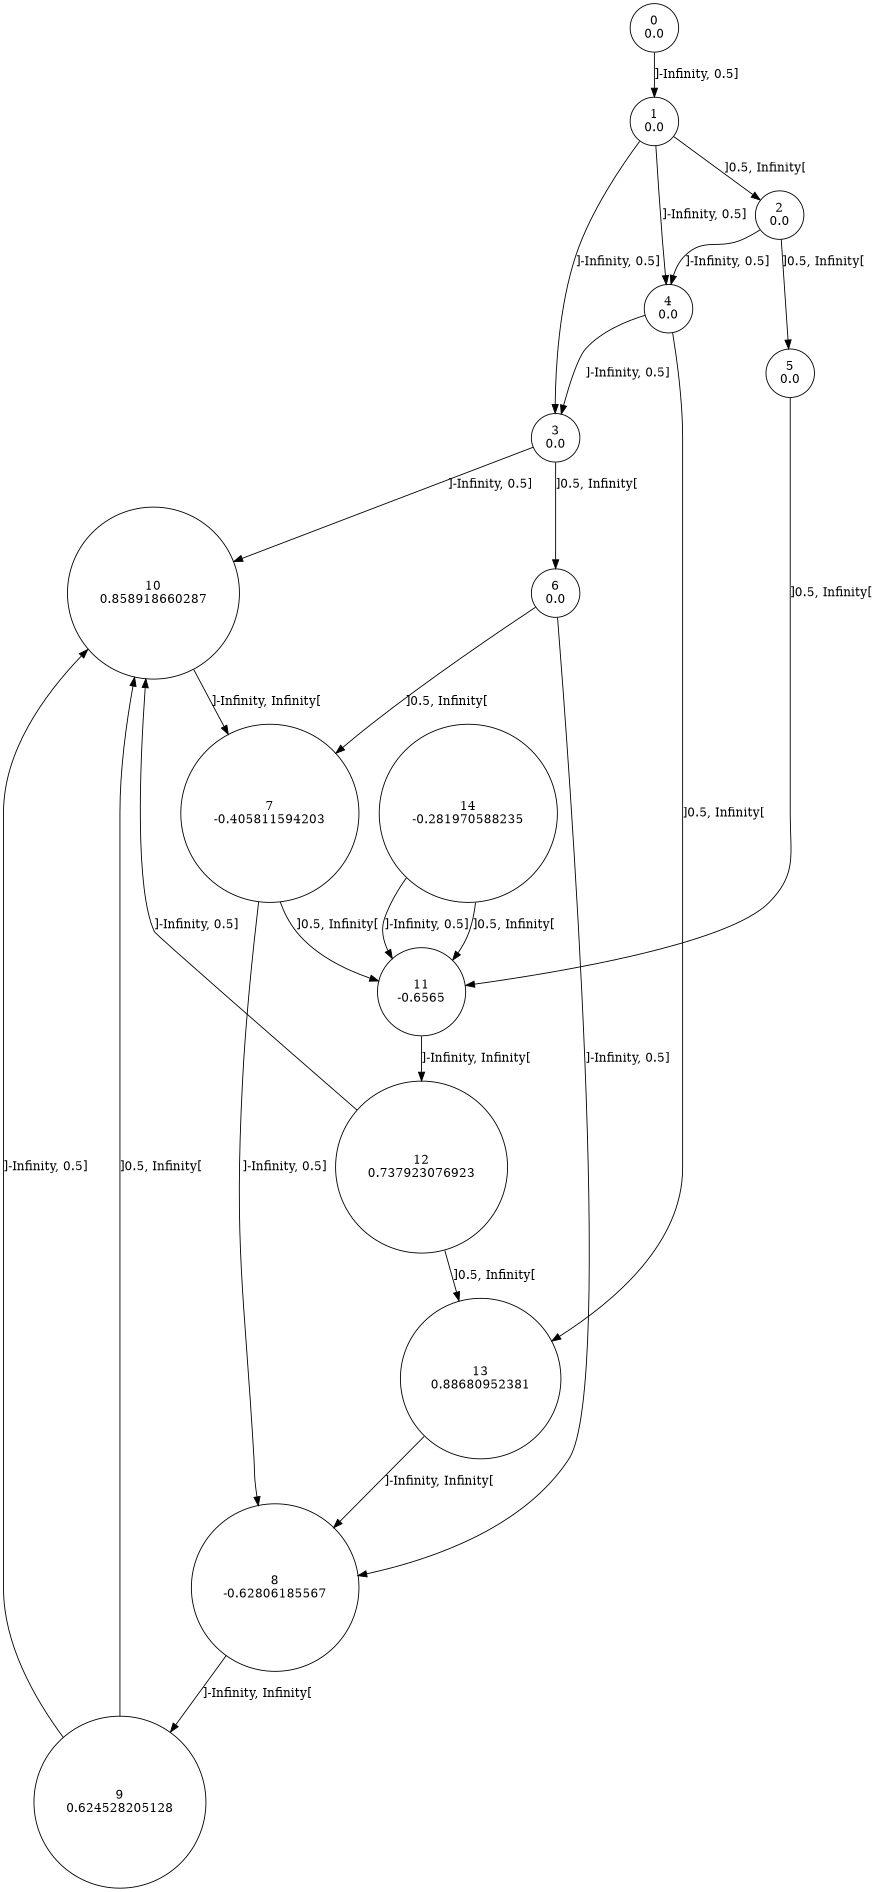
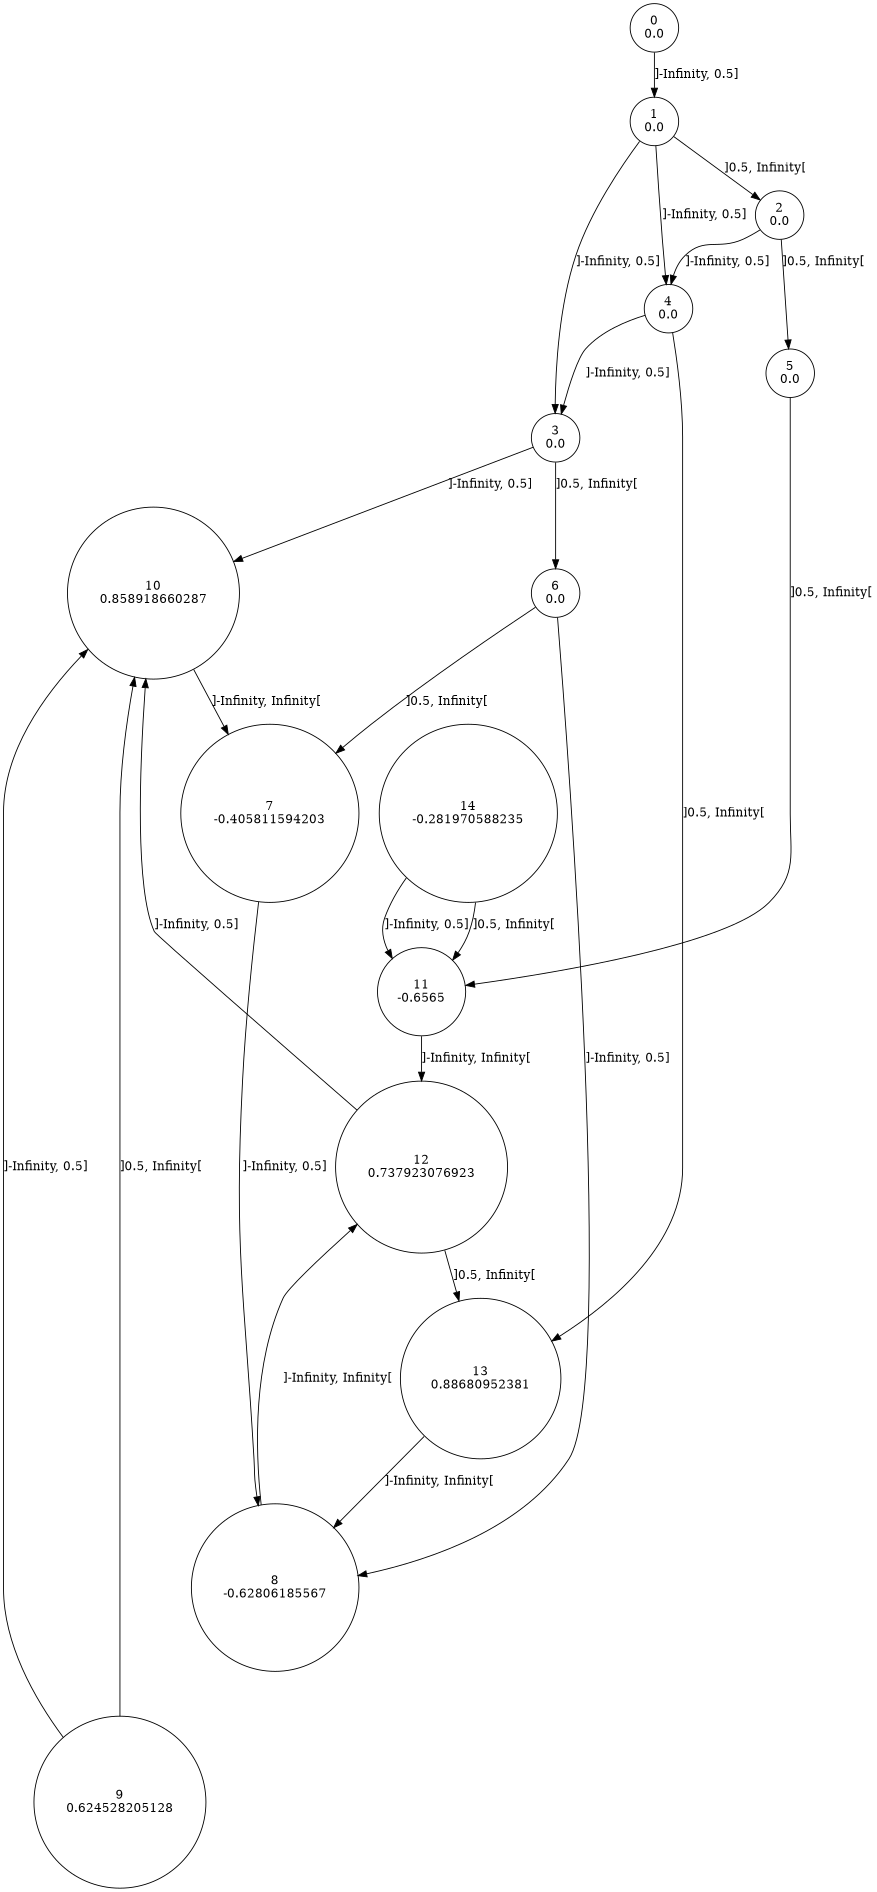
edge "7 -0.405811594203" -> "11 -0.6565": removed, label "]0.5, Infinity["
edge "8 -0.62806185567" -> "9 0.624528205128": now "8 -0.62806185567" -> "12 0.737923076923"
